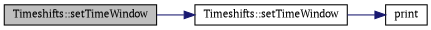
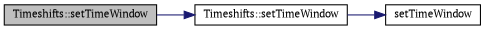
node "print": label "print" -> "setTimeWindow"
